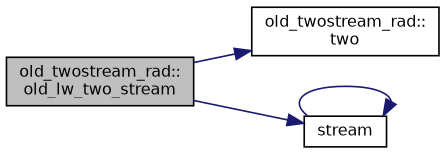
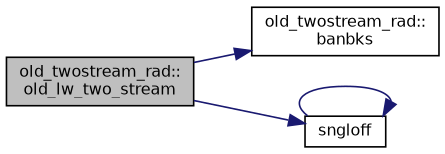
node "old_twostream_rad:: two": label "old_twostream_rad:: two" -> "old_twostream_rad:: banbks"
node "stream": label "stream" -> "sngloff"
